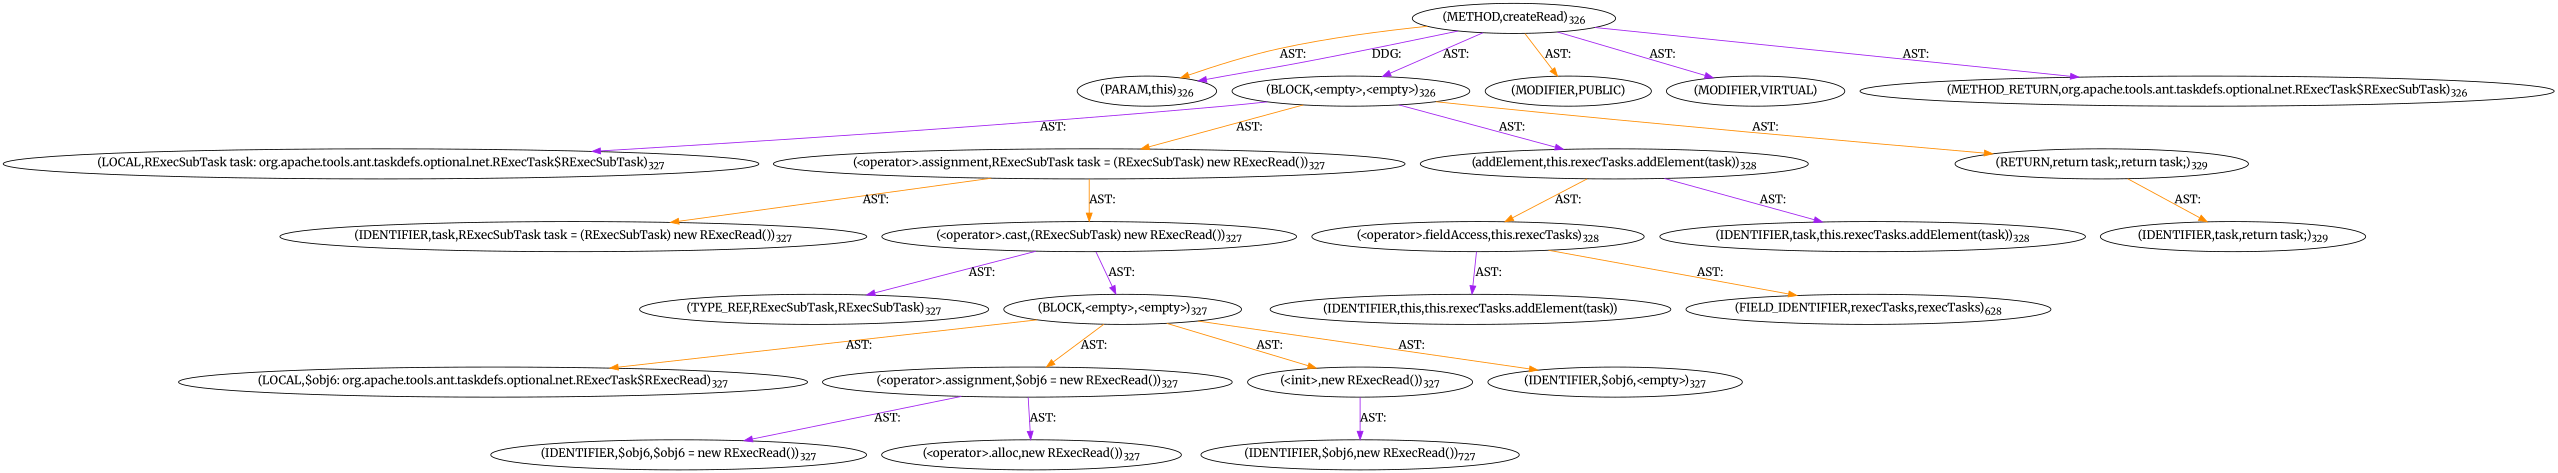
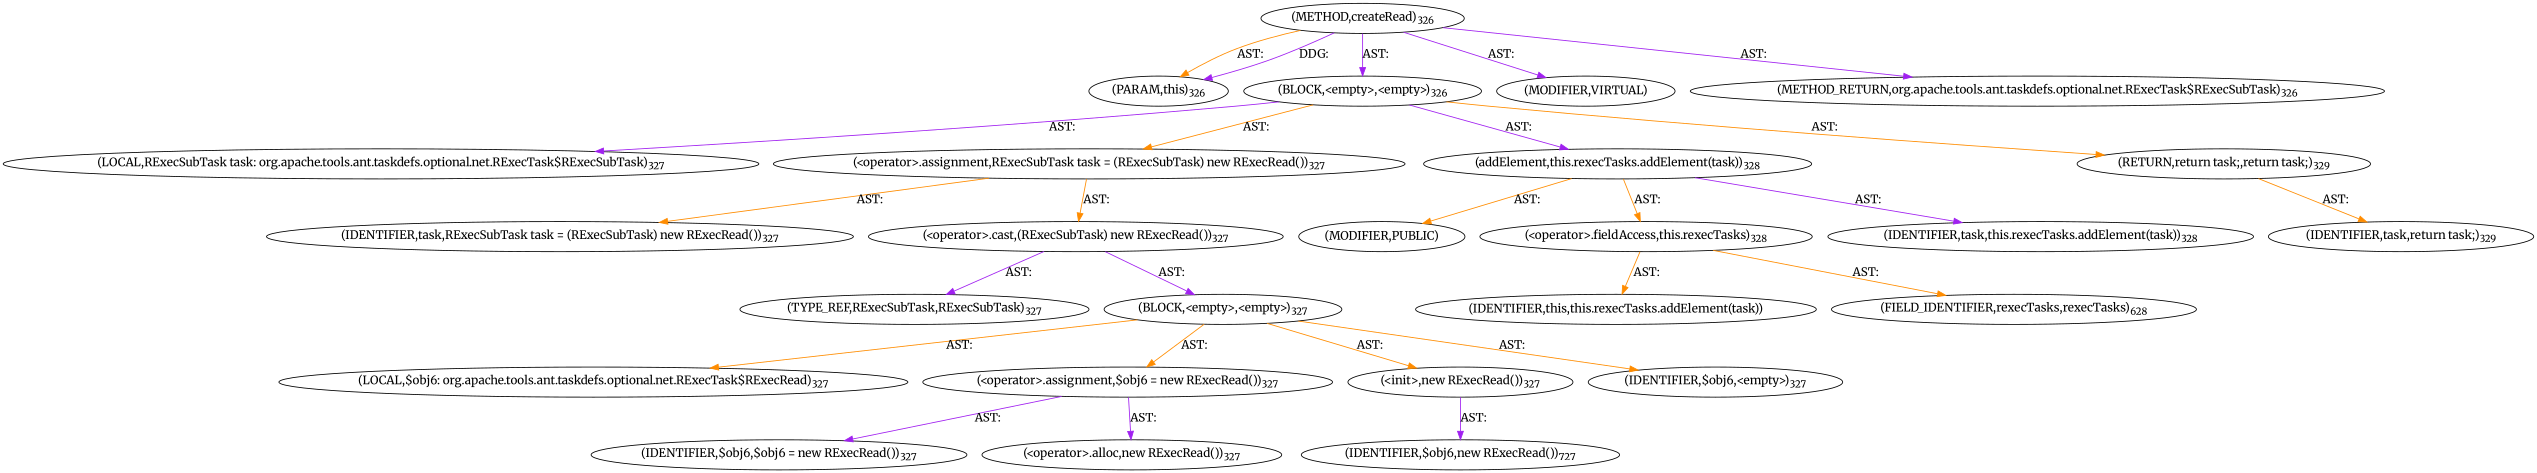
edge "(METHOD,createRead)" -> "(MODIFIER,PUBLIC)": now "(addElement,this.rexecTasks.addElement(task))" -> "(MODIFIER,PUBLIC)"
edge "(<operator>.fieldAccess,this.rexecTasks)" -> "(IDENTIFIER,this,this.rexecTasks.addElement(task))": color purple -> darkorange
